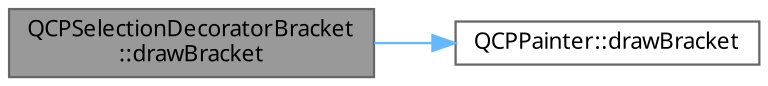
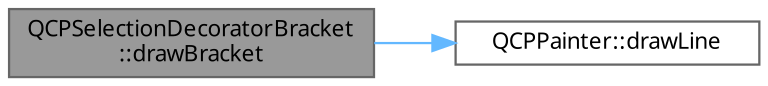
node "QCPPainter::drawBracket": label "QCPPainter::drawBracket" -> "QCPPainter::drawLine"
